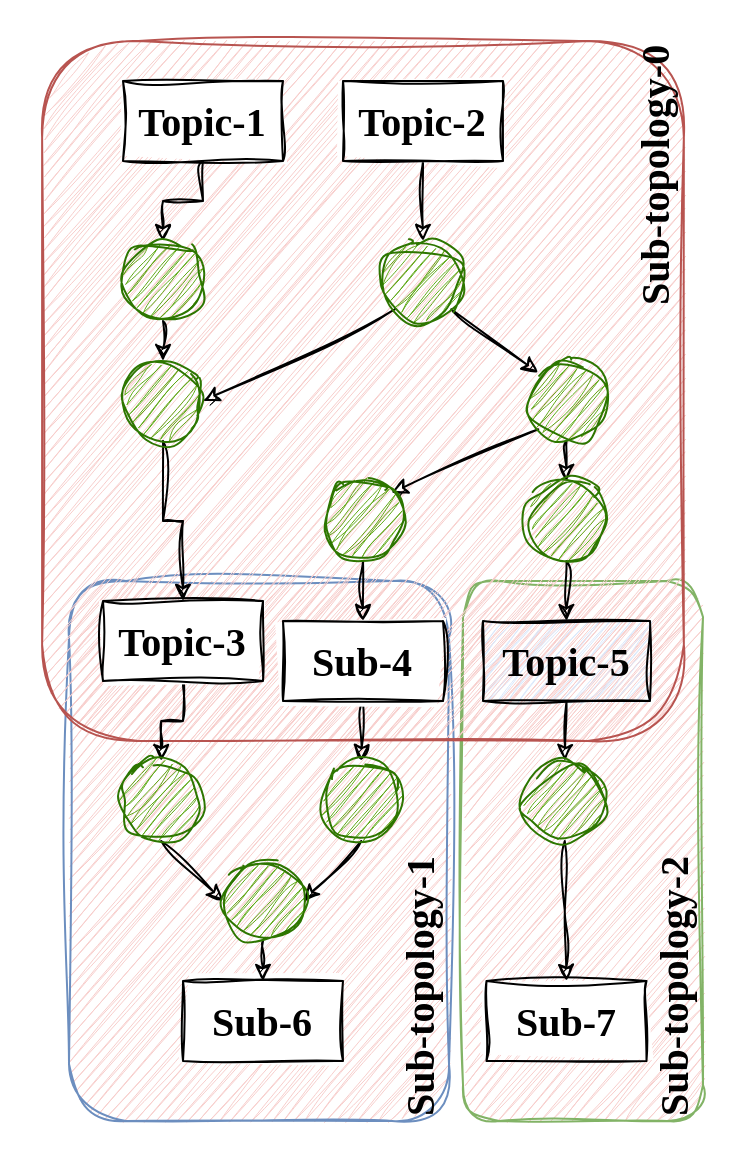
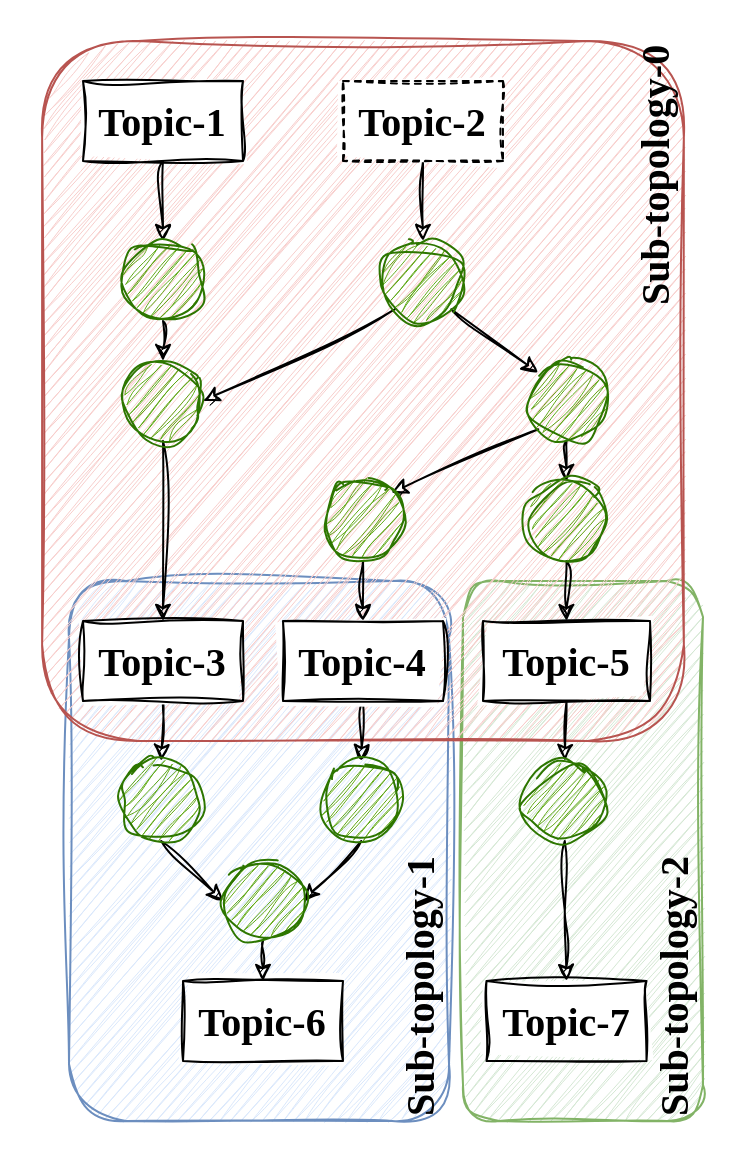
node "Topic-1": moved (203, 121) -> (163, 121)
node "Topic-2": style solid -> dashed
node "Topic-3": moved (183, 641) -> (163, 661)
node "Sub-4": label "Sub-4" -> "Topic-4"
node "Topic-5": fillcolor #dae8fc -> #ffffff
node "Sub-topology-1": fillcolor #f8cecc -> #dae8fc
node "Sub-topology-2": fillcolor #f8cecc -> #d5e8d4
node "Sub-6": label "Sub-6" -> "Topic-6"
node "Sub-7": label "Sub-7" -> "Topic-7"
